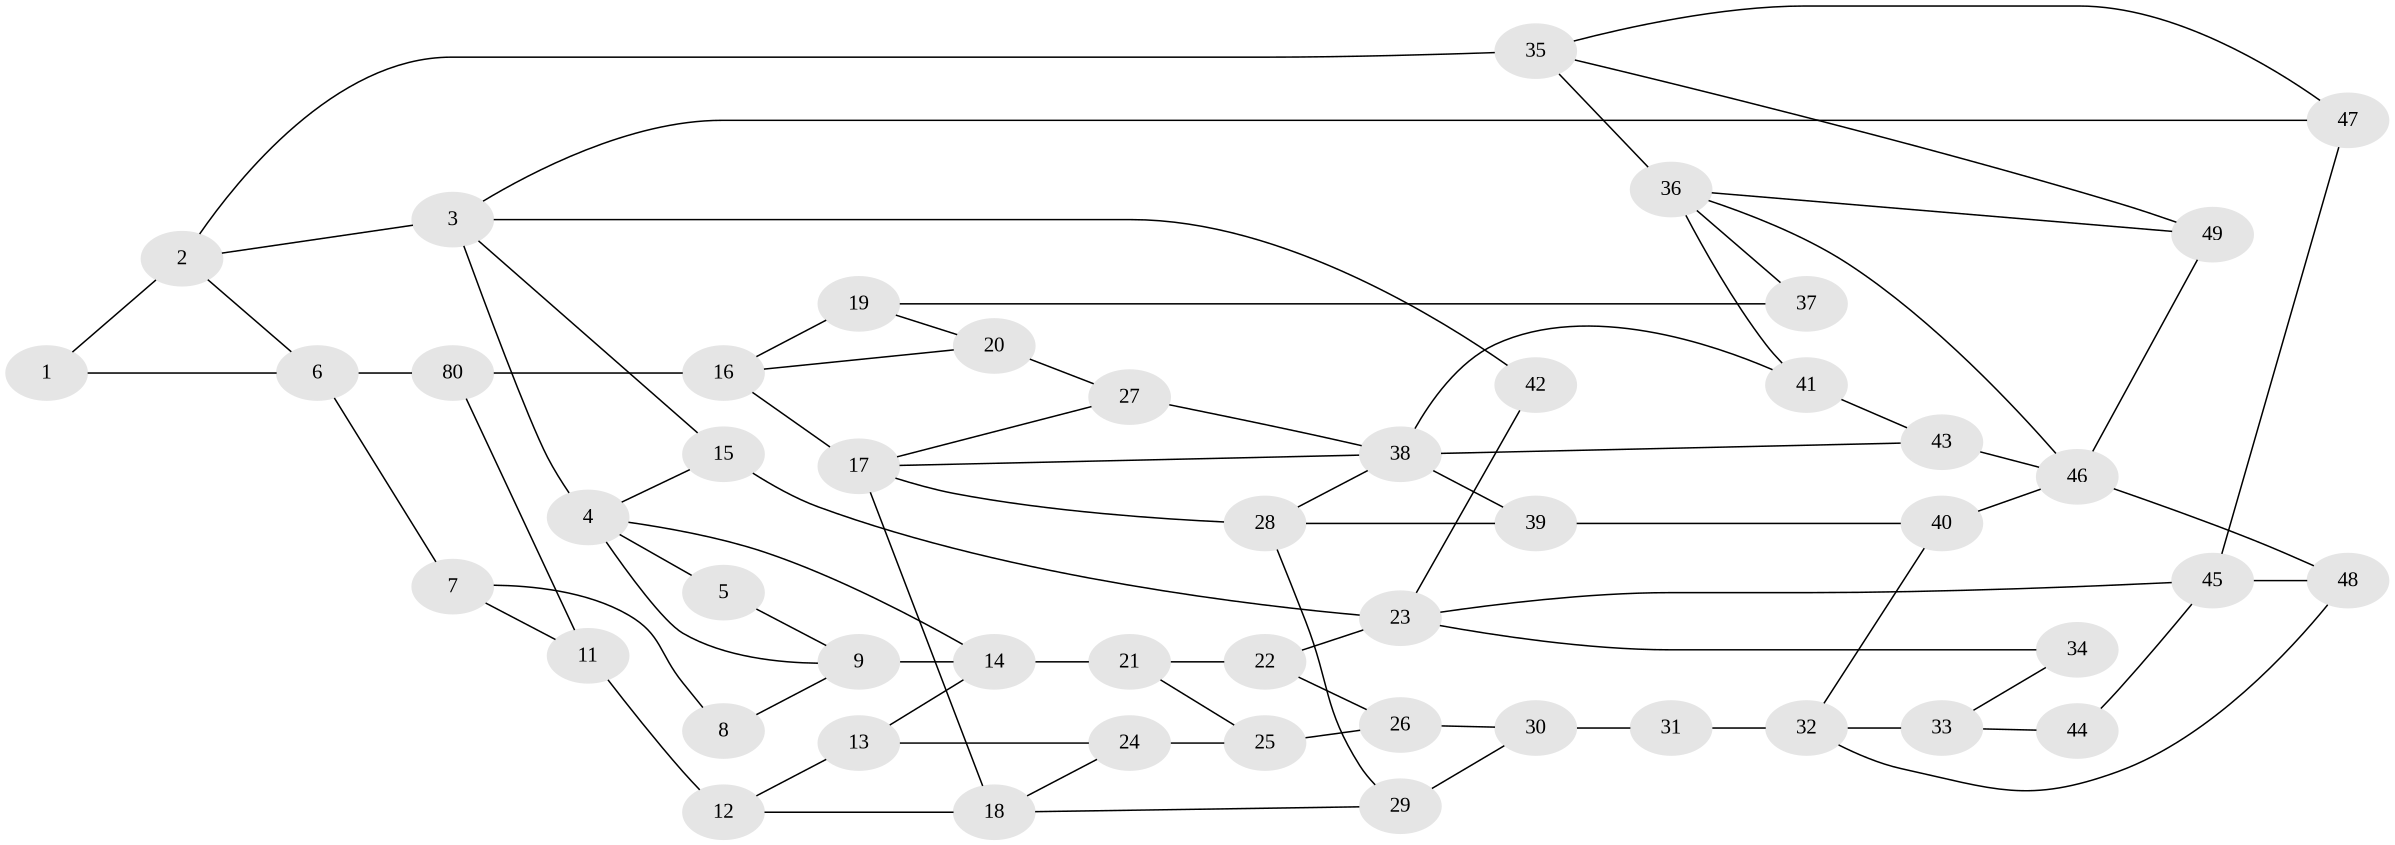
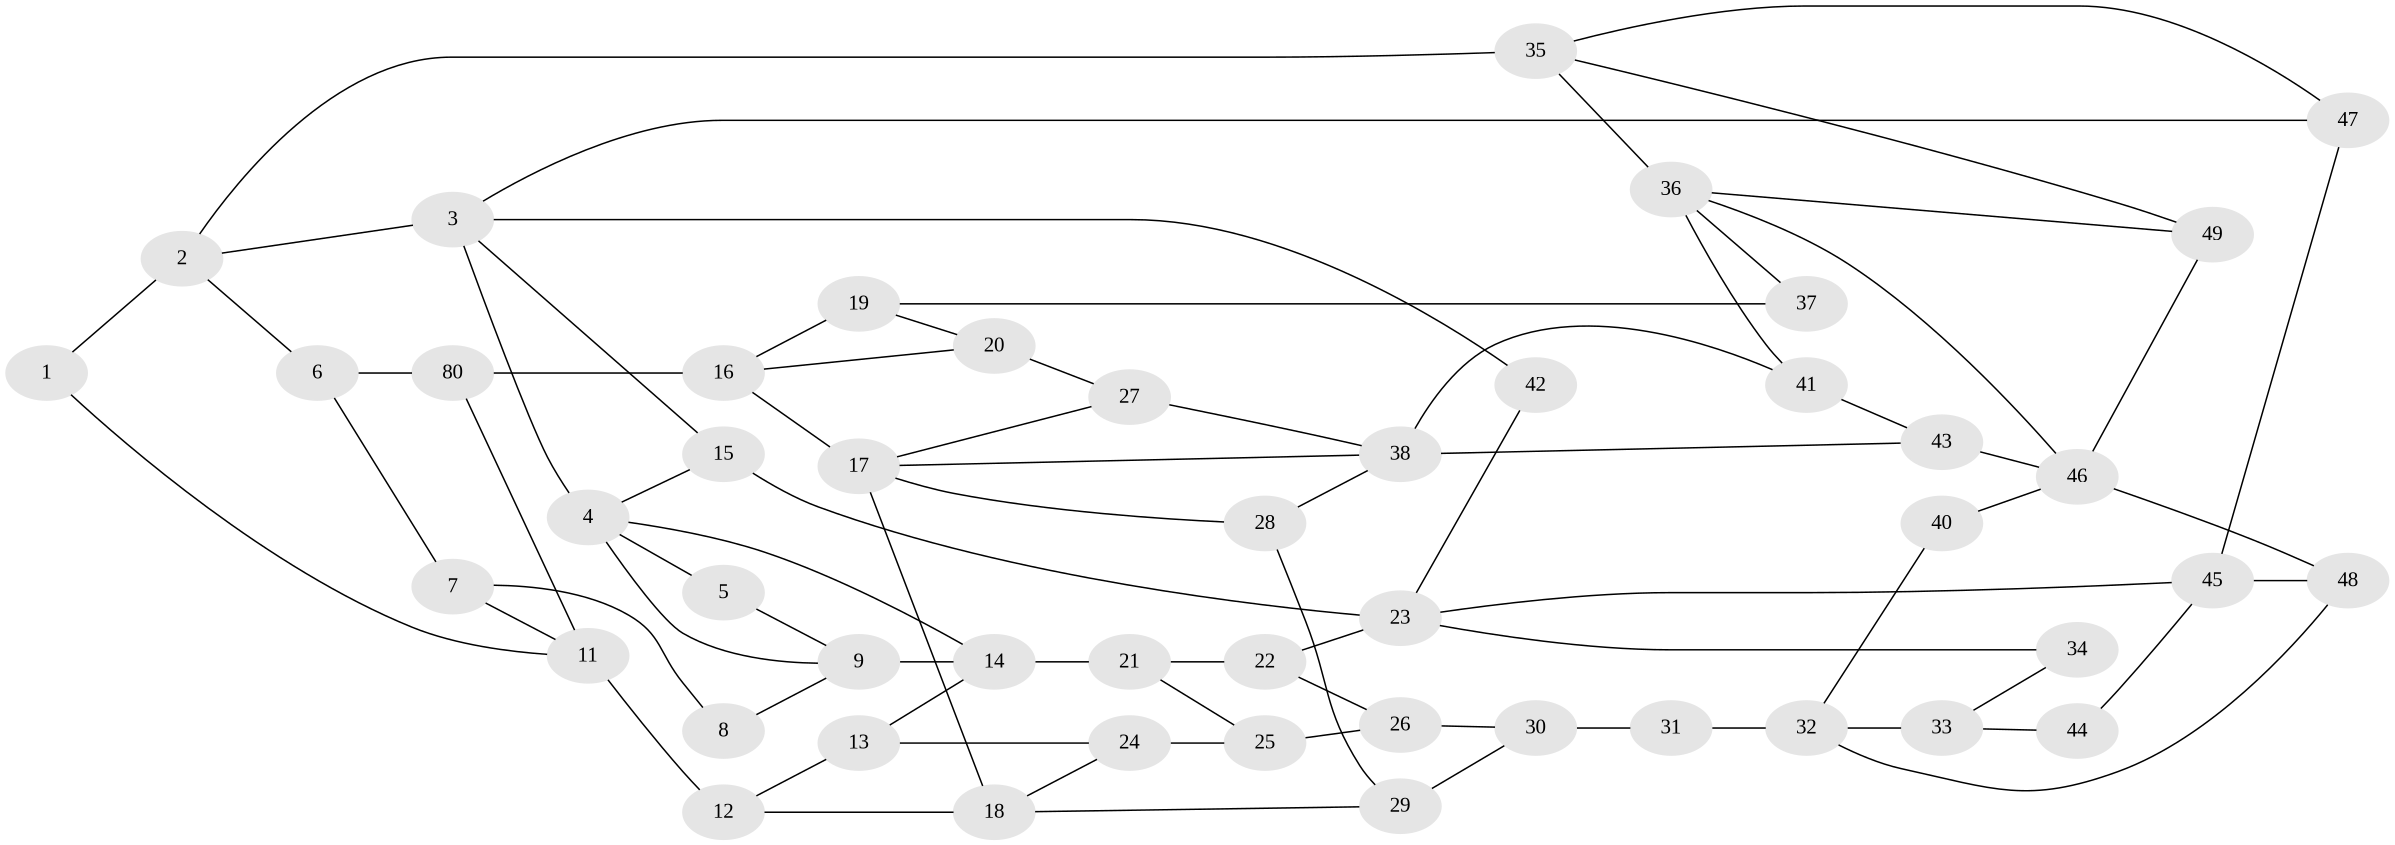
edge "1" -- "6": now "1" -- "11"
node "39": removed
